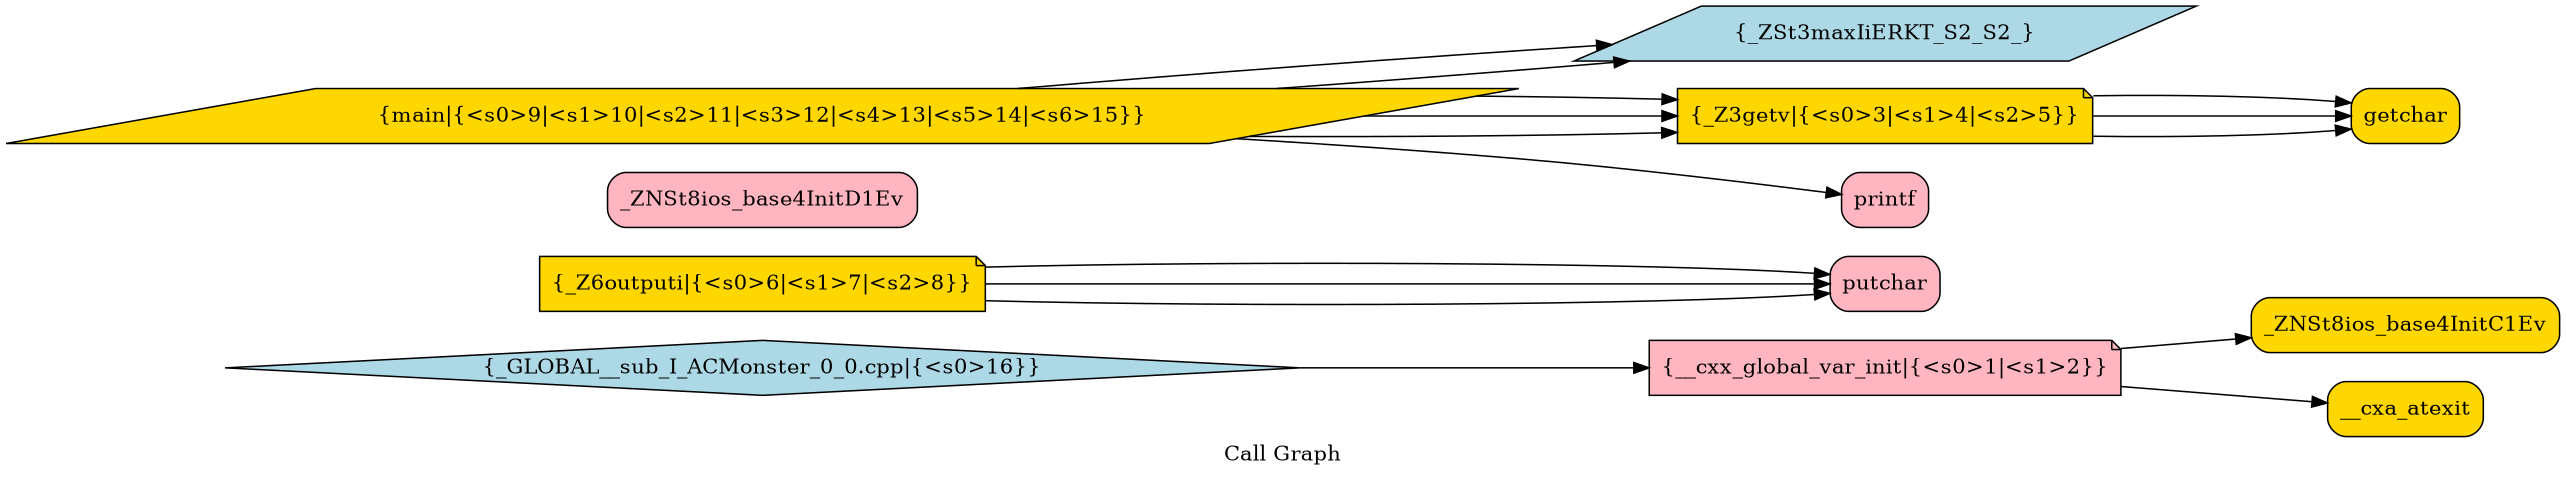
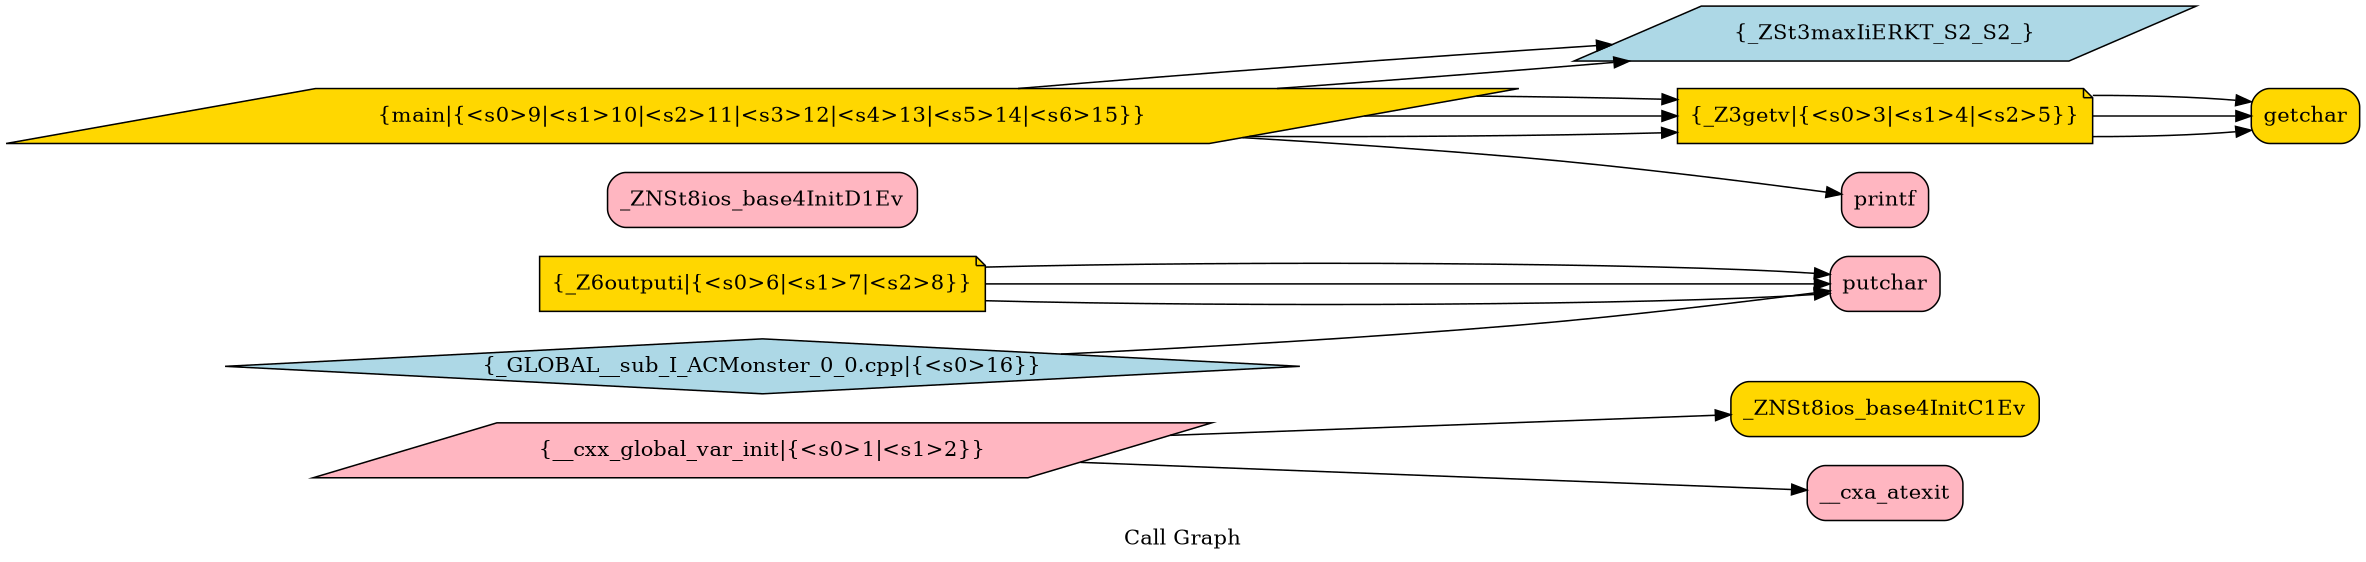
edge "{_GLOBAL__sub_I_ACMonster_0_0.cpp|{<s0>16}}" -> "{__cxx_global_var_init|{<s0>1|<s1>2}}": now "{_GLOBAL__sub_I_ACMonster_0_0.cpp|{<s0>16}}" -> "putchar"
node "{__cxx_global_var_init|{<s0>1|<s1>2}}": shape note -> parallelogram
node "__cxa_atexit": fillcolor gold -> lightpink
